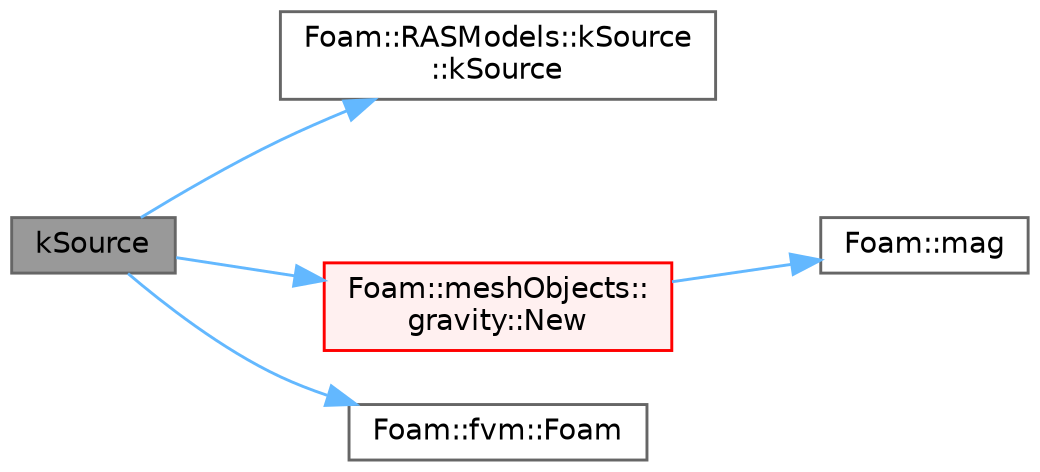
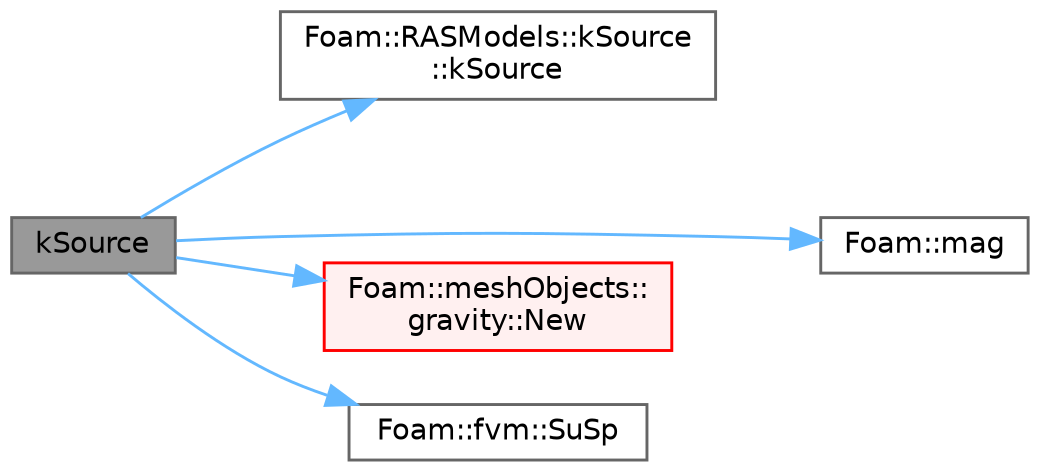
edge "Foam::meshObjects:: gravity::New" -> "Foam::mag": now "kSource" -> "Foam::mag"
node "Foam::fvm::Foam": label "Foam::fvm::Foam" -> "Foam::fvm::SuSp"
